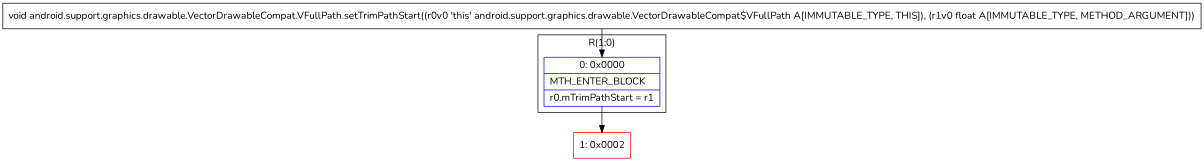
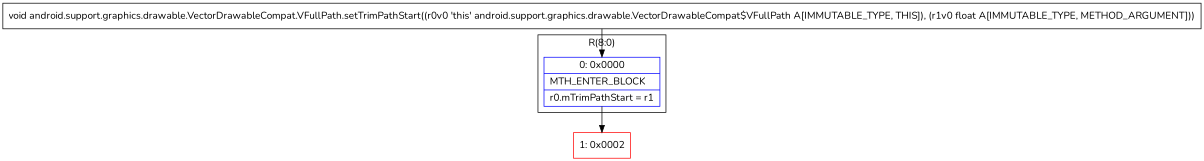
cluster "R(1:0)": label "R(1:0)" -> "R(8:0)"
